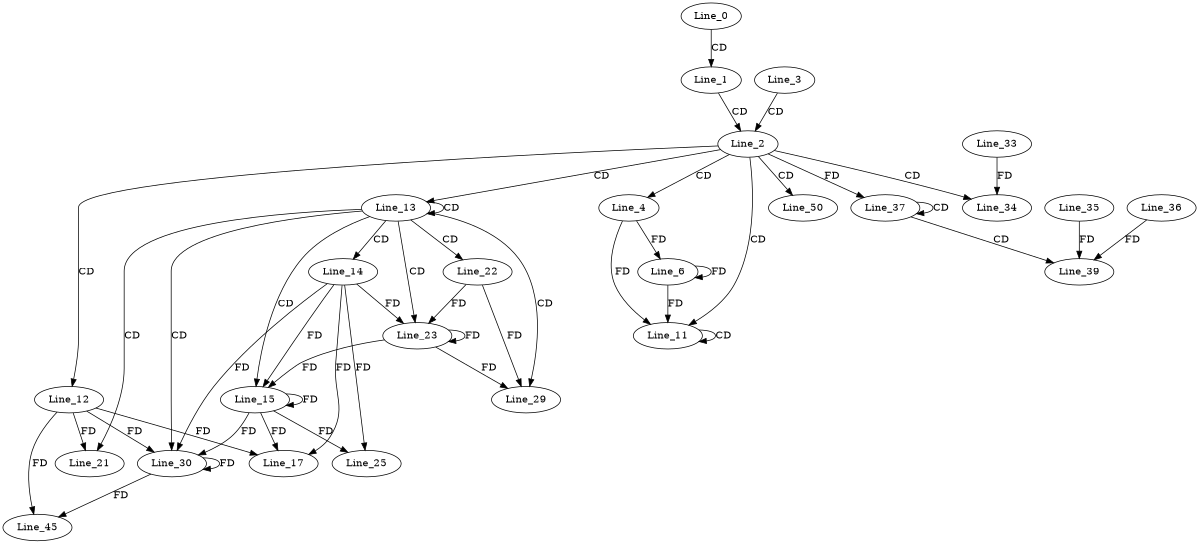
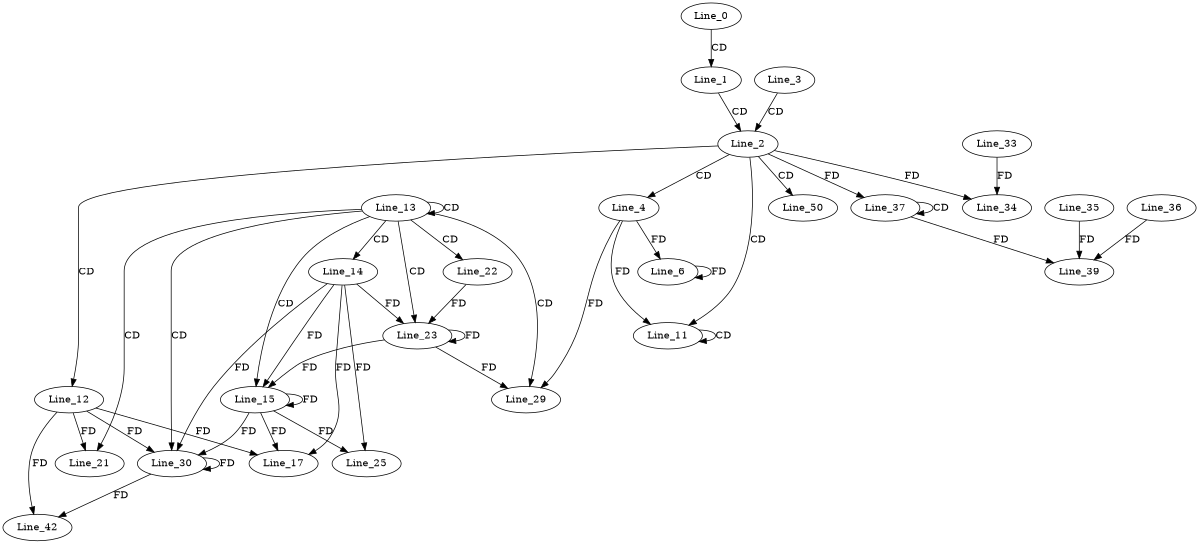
edge "Line_2" -> "Line_13": removed, label "CD"
edge "Line_2" -> "Line_34": label "CD" -> "FD"
edge "Line_37" -> "Line_39": label "CD" -> "FD"
edge "Line_6" -> "Line_11": removed, label "FD"
edge "Line_22" -> "Line_29": now "Line_4" -> "Line_29"
node "Line_45": label "Line_45" -> "Line_42"
